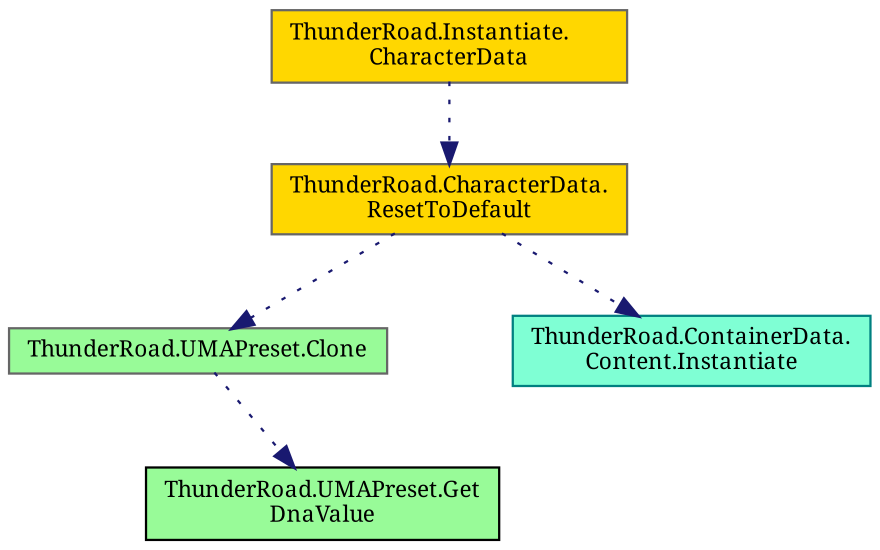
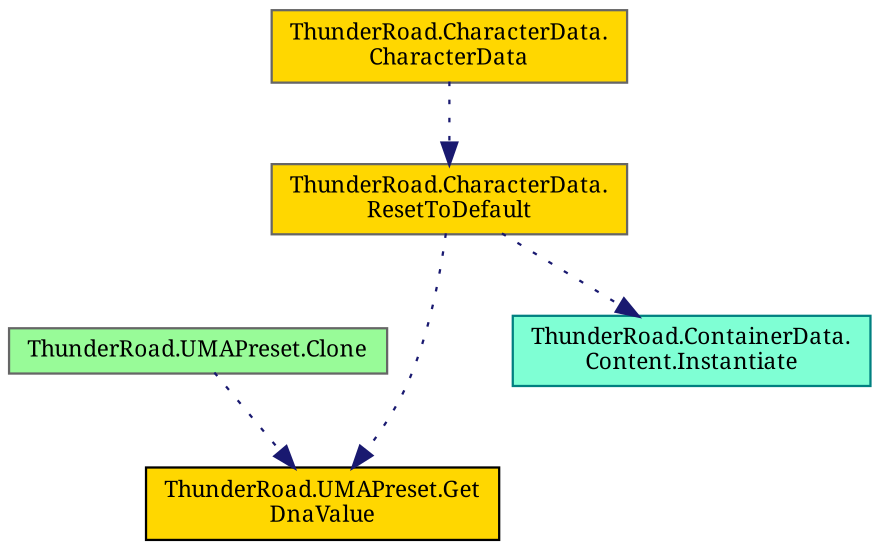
node "ThunderRoad.Instantiate. CharacterData": label "ThunderRoad.Instantiate. CharacterData" -> "ThunderRoad.CharacterData. CharacterData"
edge "ThunderRoad.CharacterData. ResetToDefault" -> "ThunderRoad.UMAPreset.Clone": now "ThunderRoad.CharacterData. ResetToDefault" -> "ThunderRoad.UMAPreset.Get DnaValue"
node "ThunderRoad.UMAPreset.Get DnaValue": fillcolor palegreen -> gold
